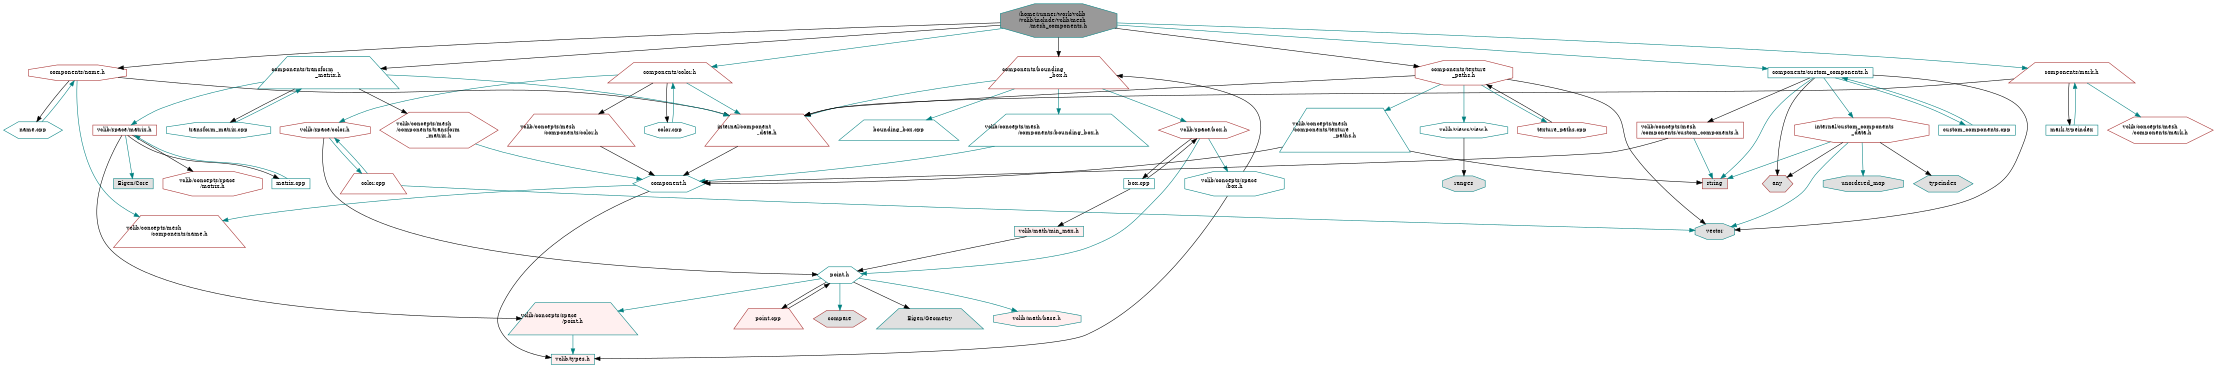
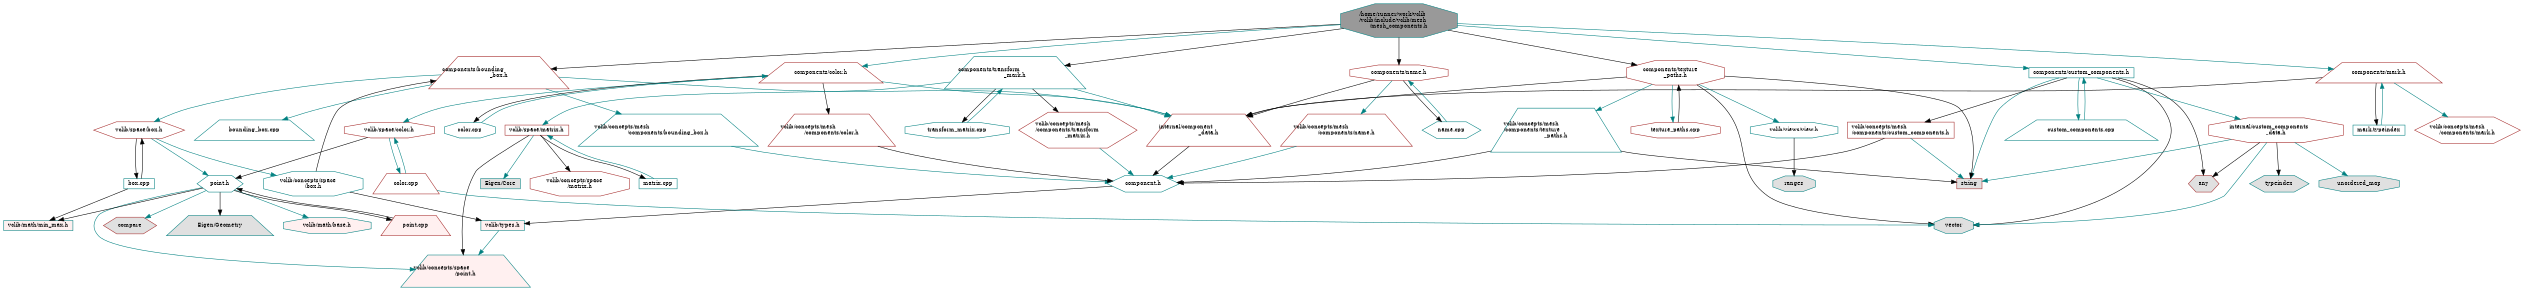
node "components/transform _matrix.h": label "components/transform _matrix.h" -> "components/transform _mark.h"
edge "components/texture _paths.h" -> "string": added
node "custom_components.cpp": shape box -> trapezium
edge "component.h" -> "vclib/concepts/mesh /components/name.h": reversed
edge "vclib/math/min_max.h" -> "point.h": reversed
edge "vclib/concepts/space /point.h" -> "vclib/types.h": reversed
